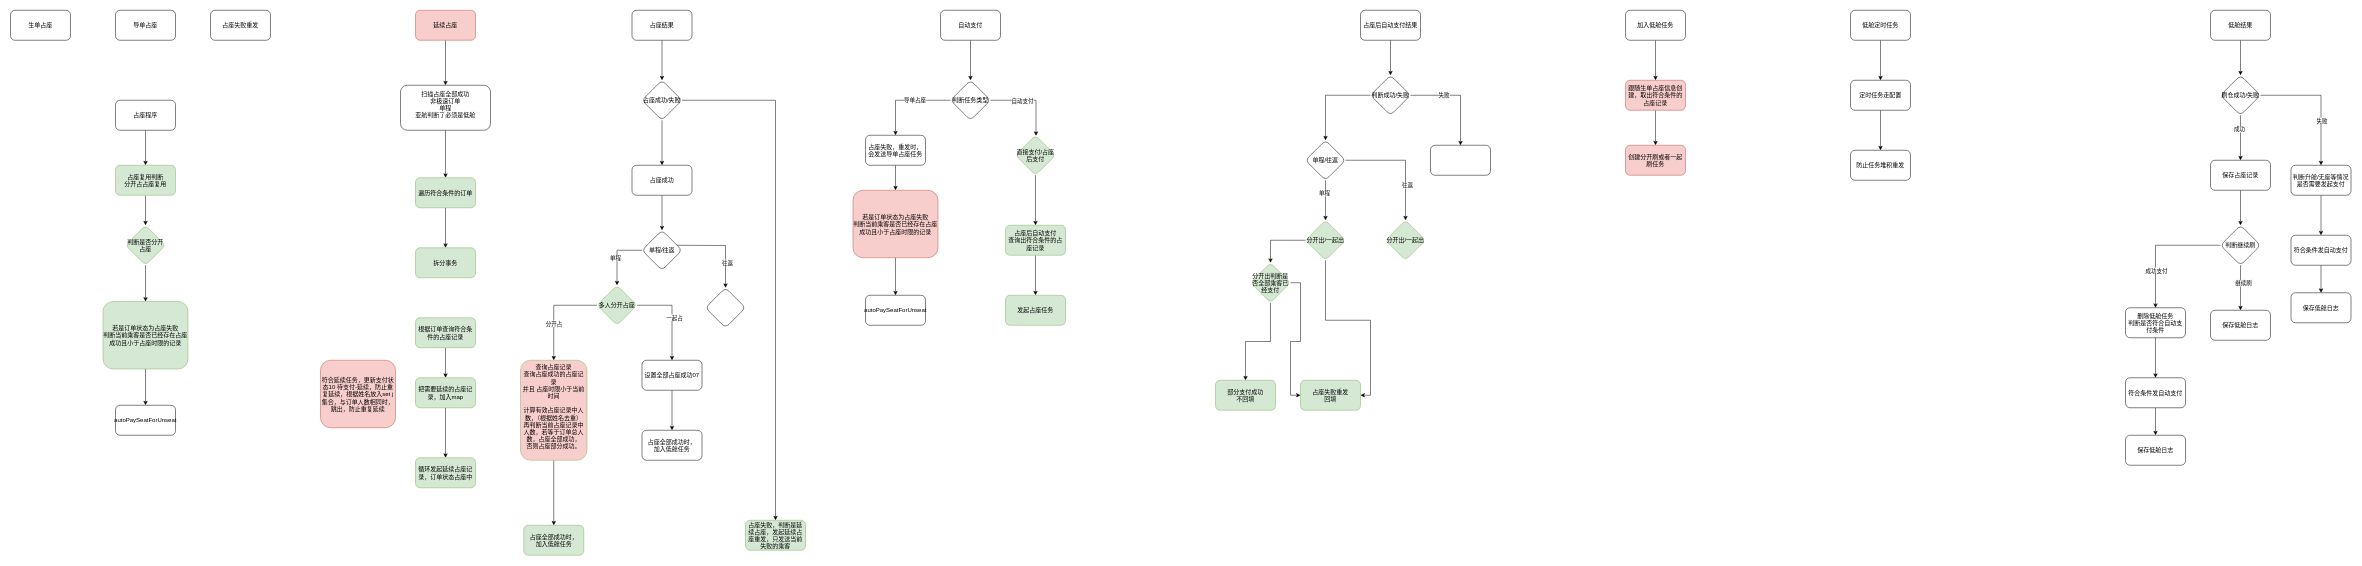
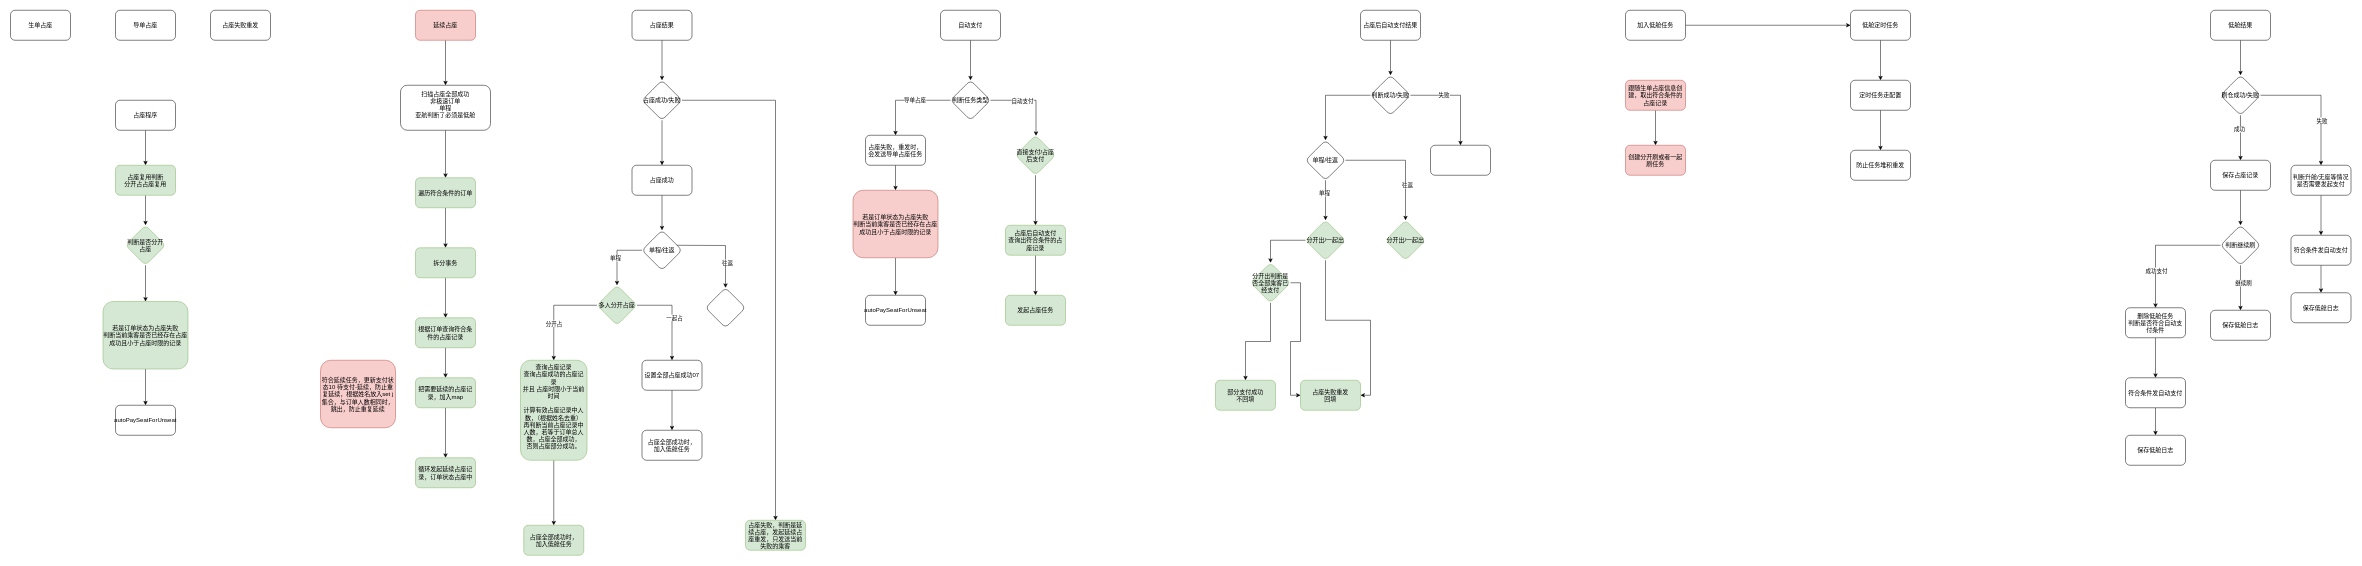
edge "加入低舱任务" -> "跟随生单占座信息创建，取出符合条件的占座记录": now "加入低舱任务" -> "低舱定时任务"
edge "拆分事务" -> "根据订单查询符合条件的占座记录": added
node "查询占座记录 查询占座成功的占座记录 并且 占座时限小于当前时间 计算有效占座记录中人数，（根据姓名去重） 再判断当前占座记录中人数，若等于订单总人数，占座全部成功， 否则占座部分成功。": fillcolor #f8cecc -> #d5e8d4
